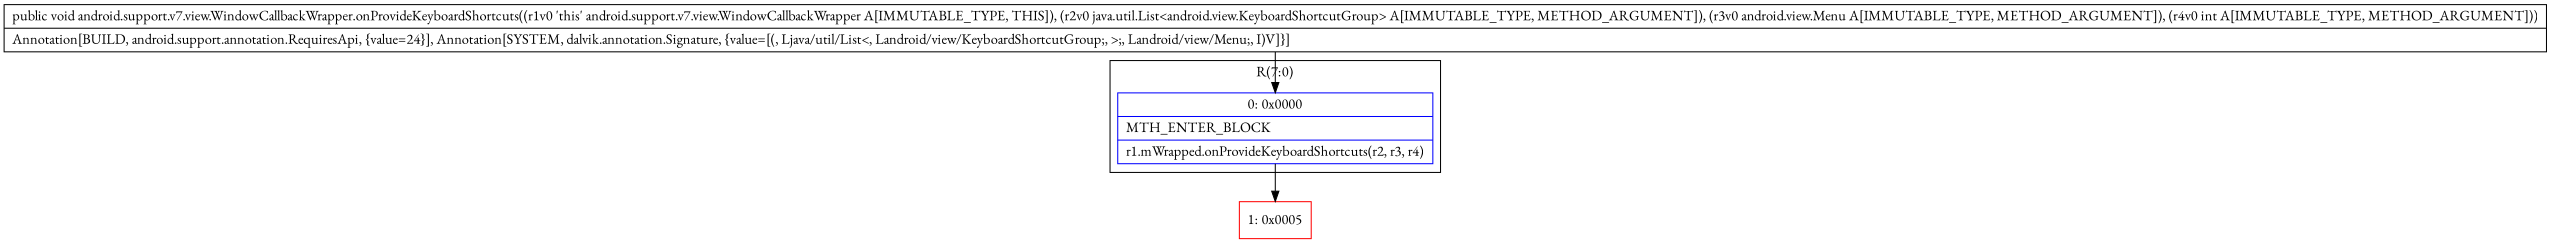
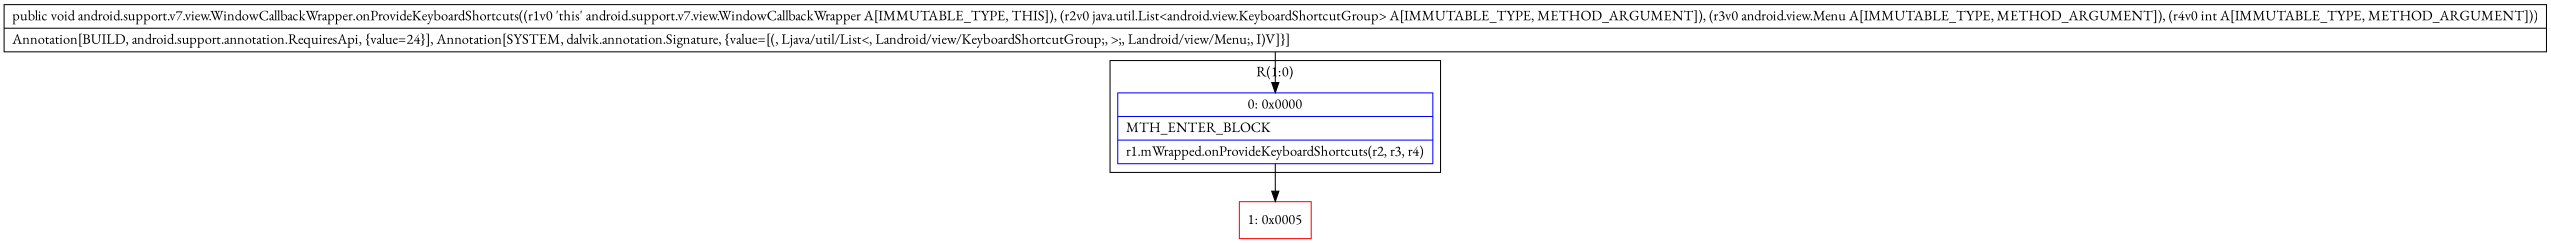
cluster "R(7:0)": label "R(7:0)" -> "R(1:0)"
